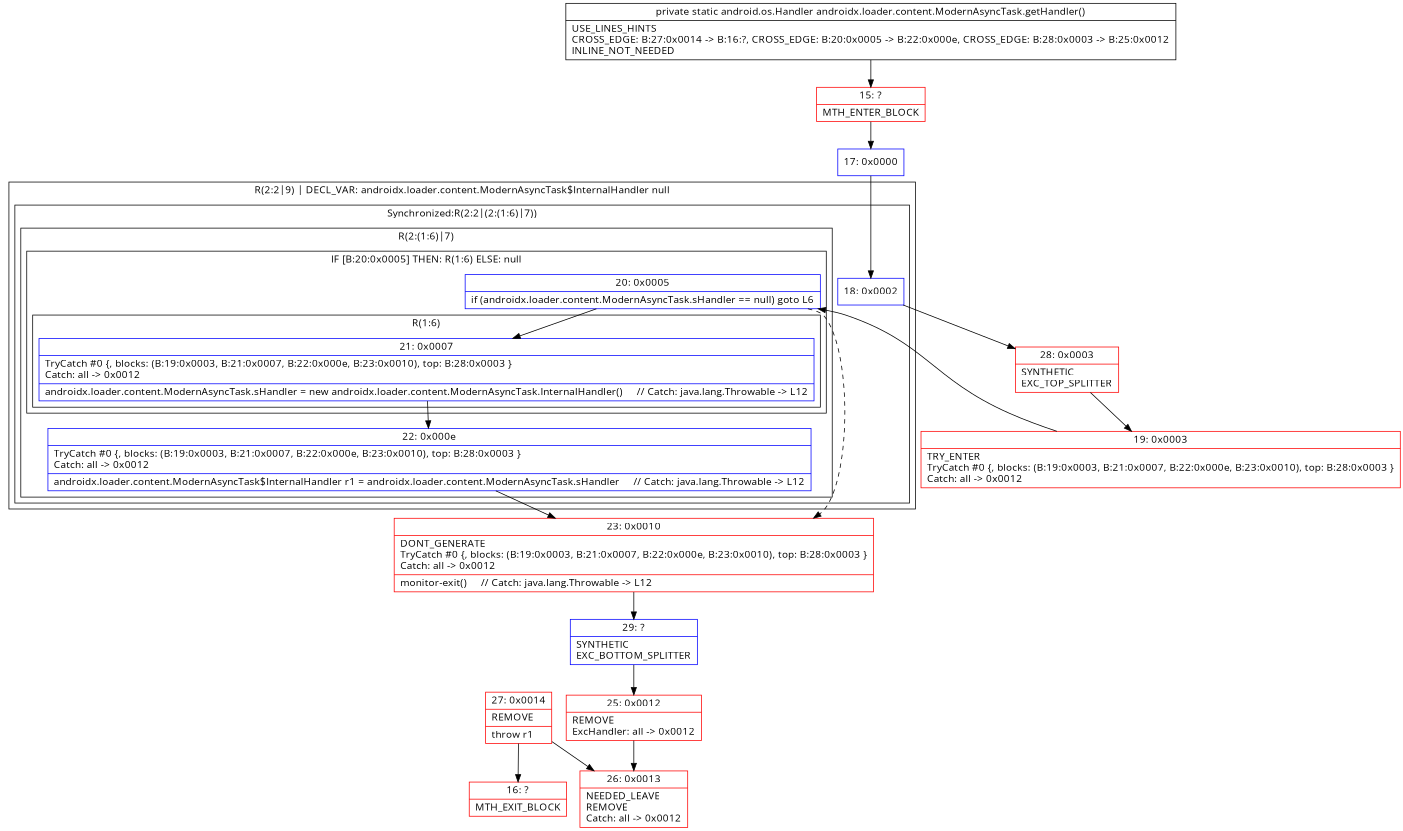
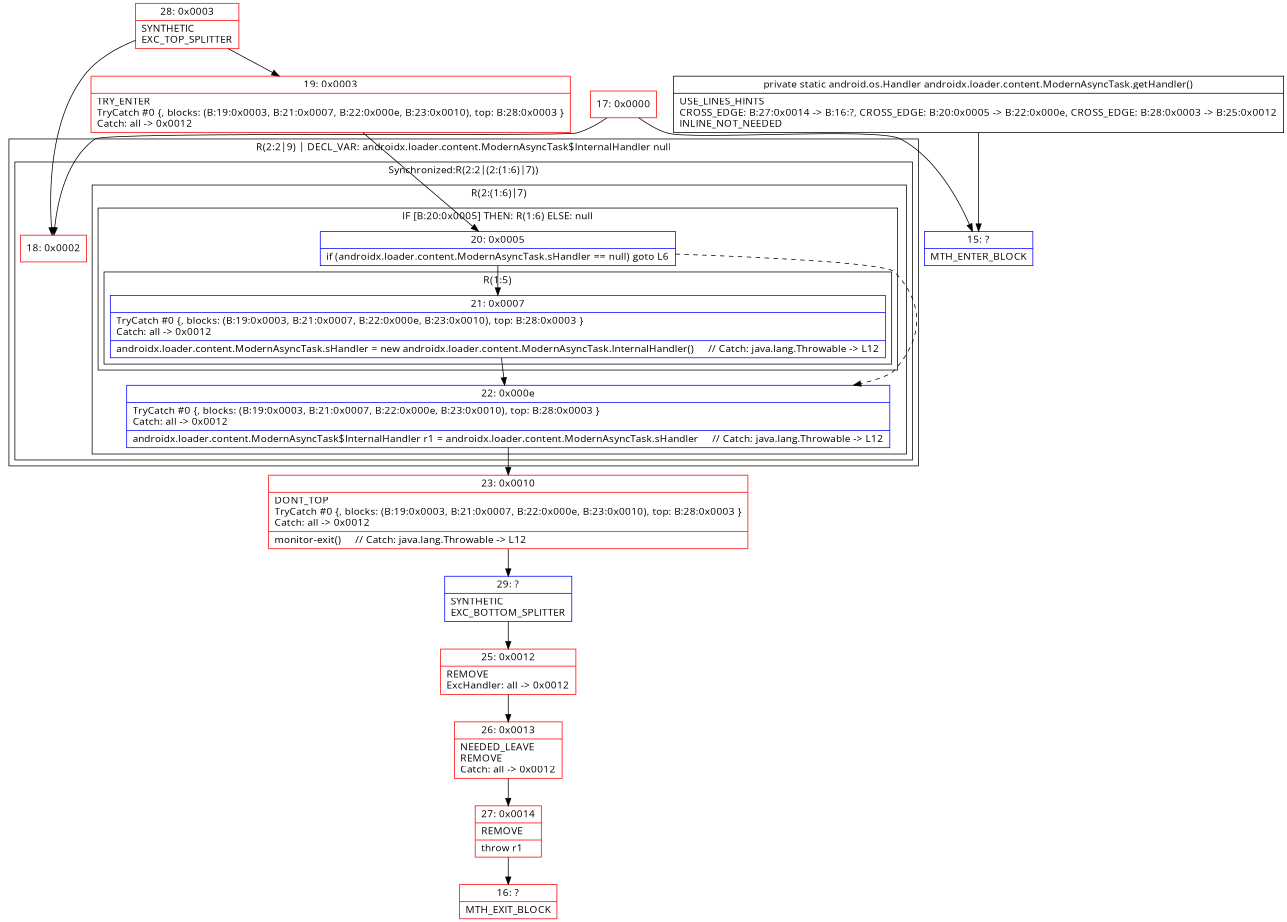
node "15: ?": color red -> blue
edge "15: ?" -> "17: 0x0000": reversed
node "17: 0x0000": color blue -> red
node "18: 0x0002": color blue -> red
cluster "R(1:6)": label "R(1:6)" -> "R(1:5)"
edge "18: 0x0002" -> "28: 0x0003": reversed
edge "20: 0x0005" -> "23: 0x0010": now "20: 0x0005" -> "22: 0x000e"
node "23: 0x0010": text "DONT_GENERATE" -> "DONT_TOP"
edge "27: 0x0014" -> "26: 0x0013": reversed
